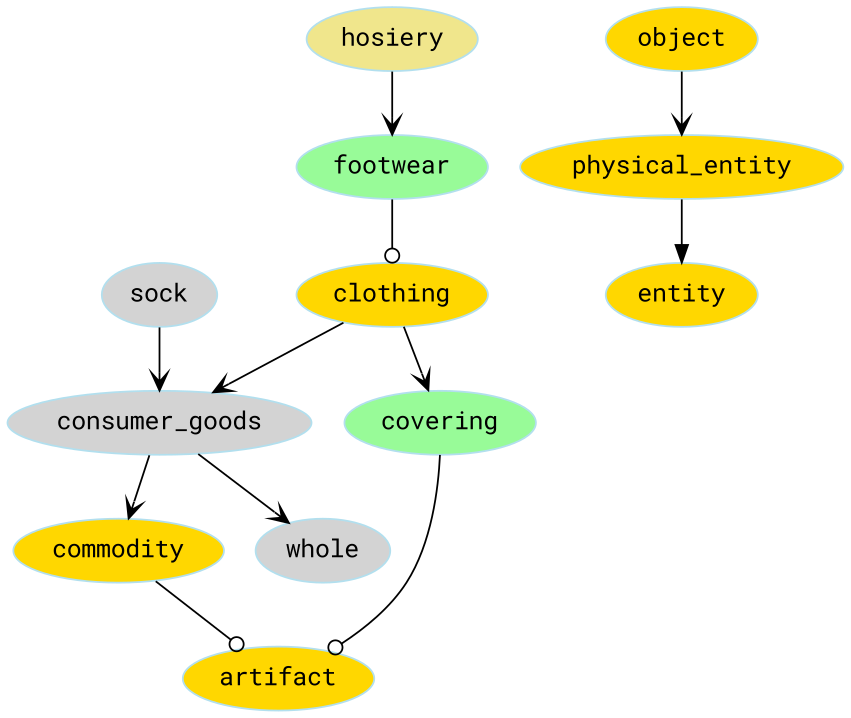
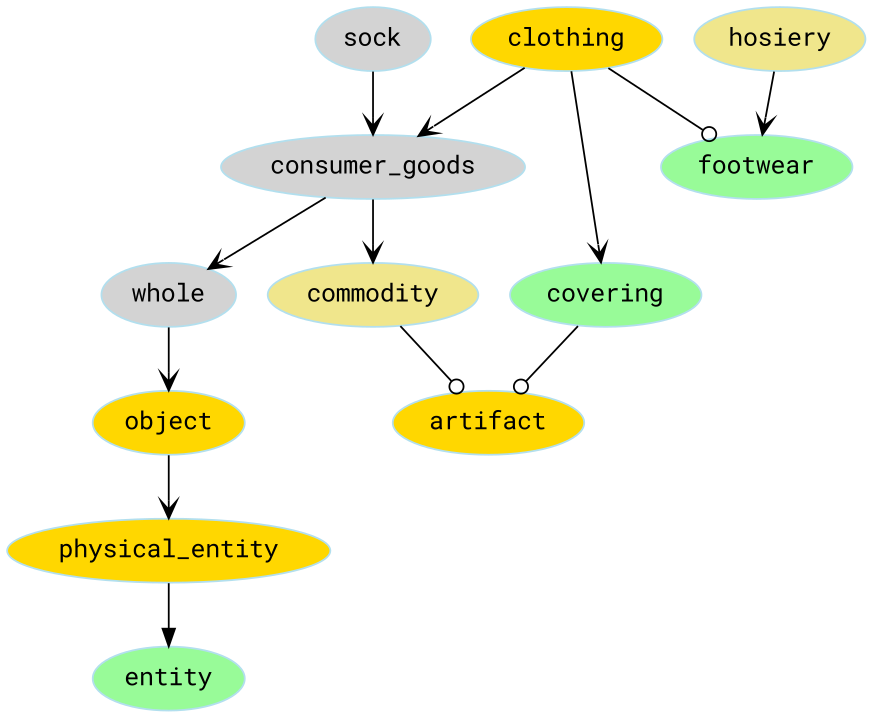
edge "footwear" -> "clothing": reversed
node "entity": fillcolor gold -> palegreen
edge "whole" -> "object": added
node "commodity": fillcolor gold -> khaki
